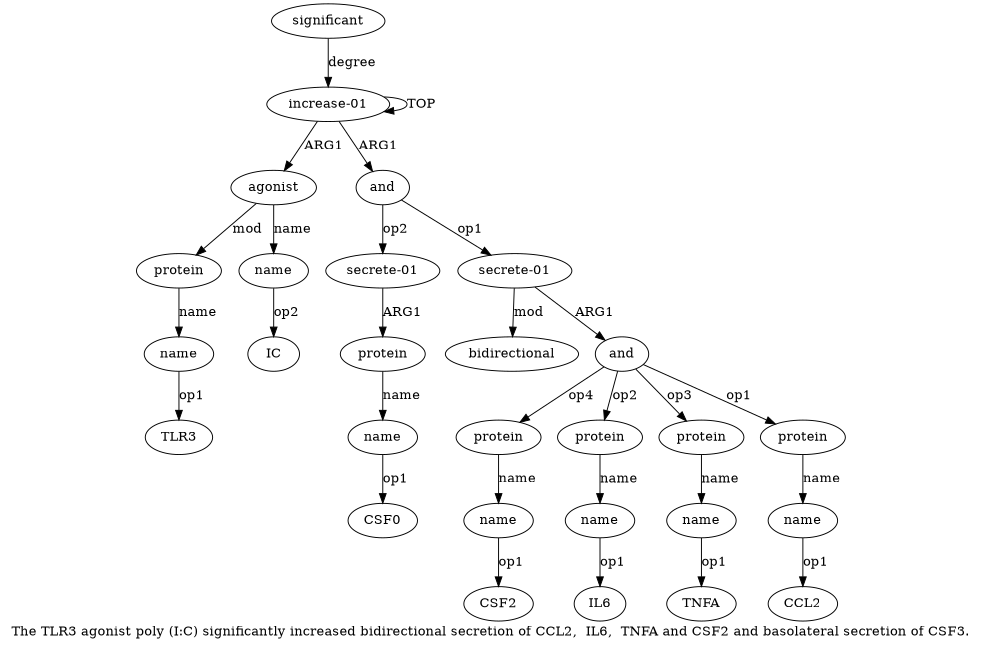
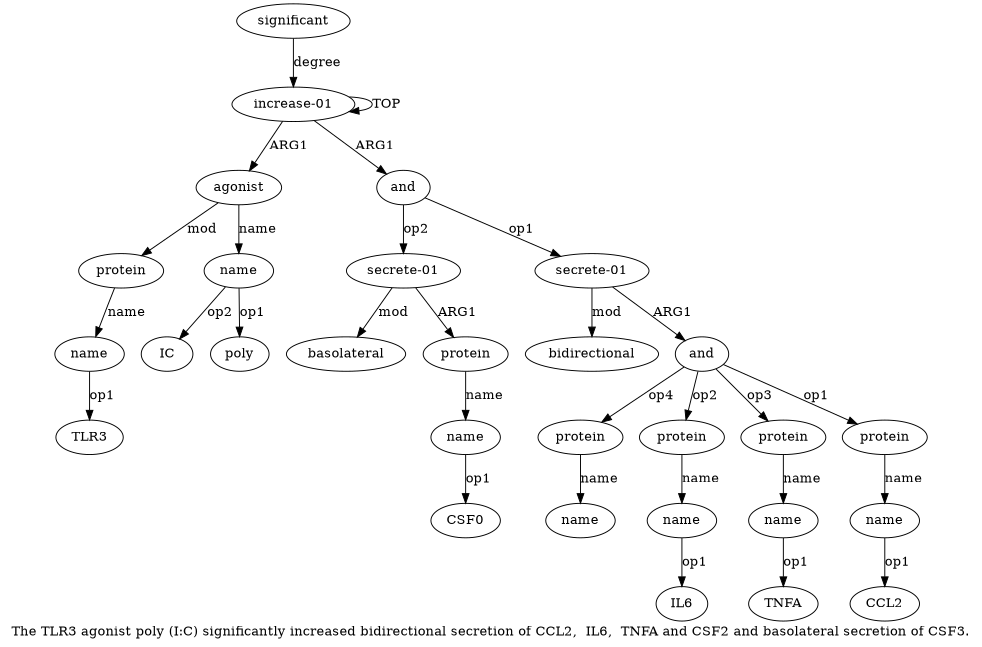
node "poly": added
node "basolateral": added
node "CSF2": removed
